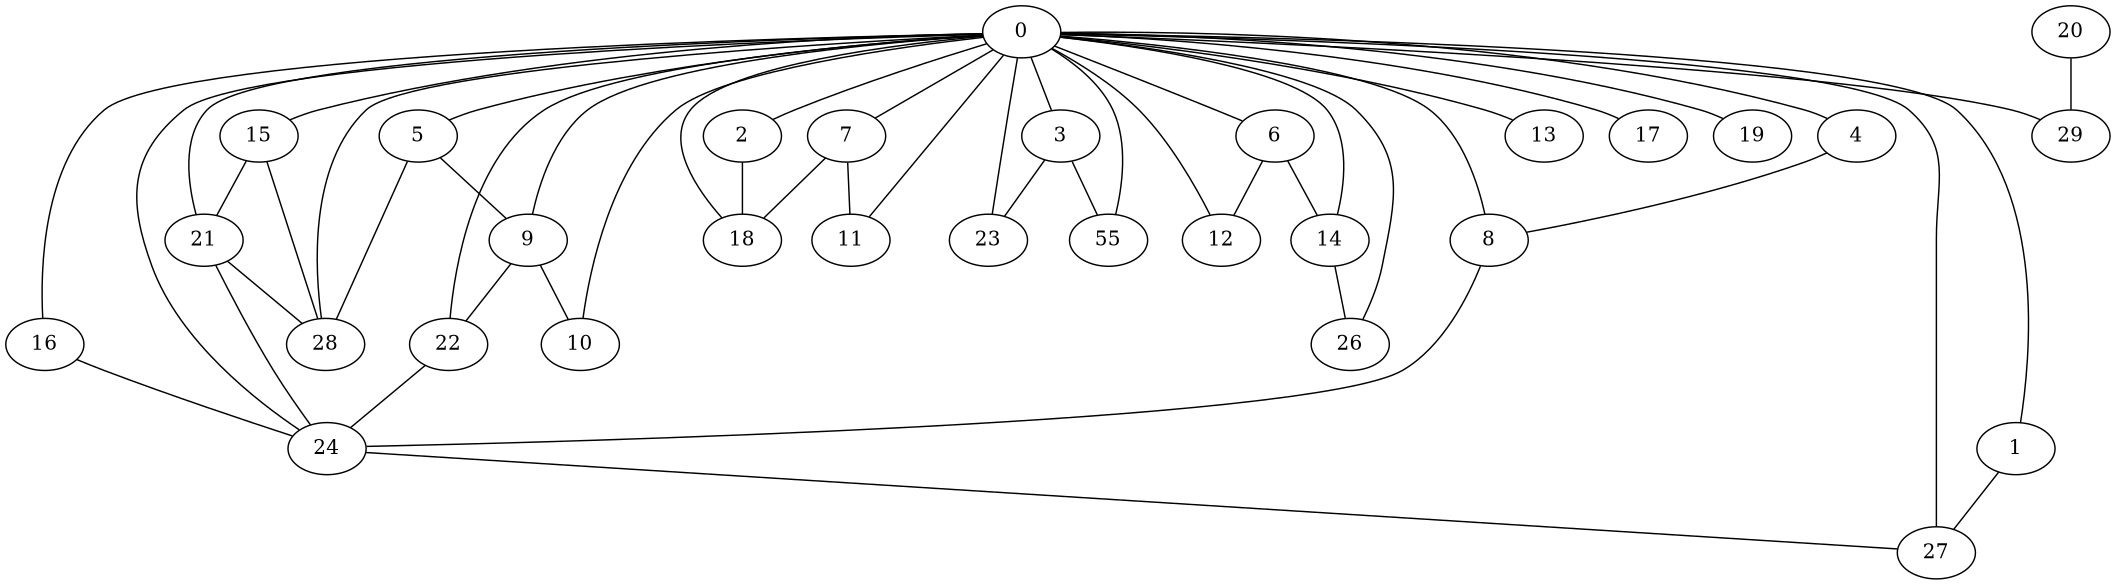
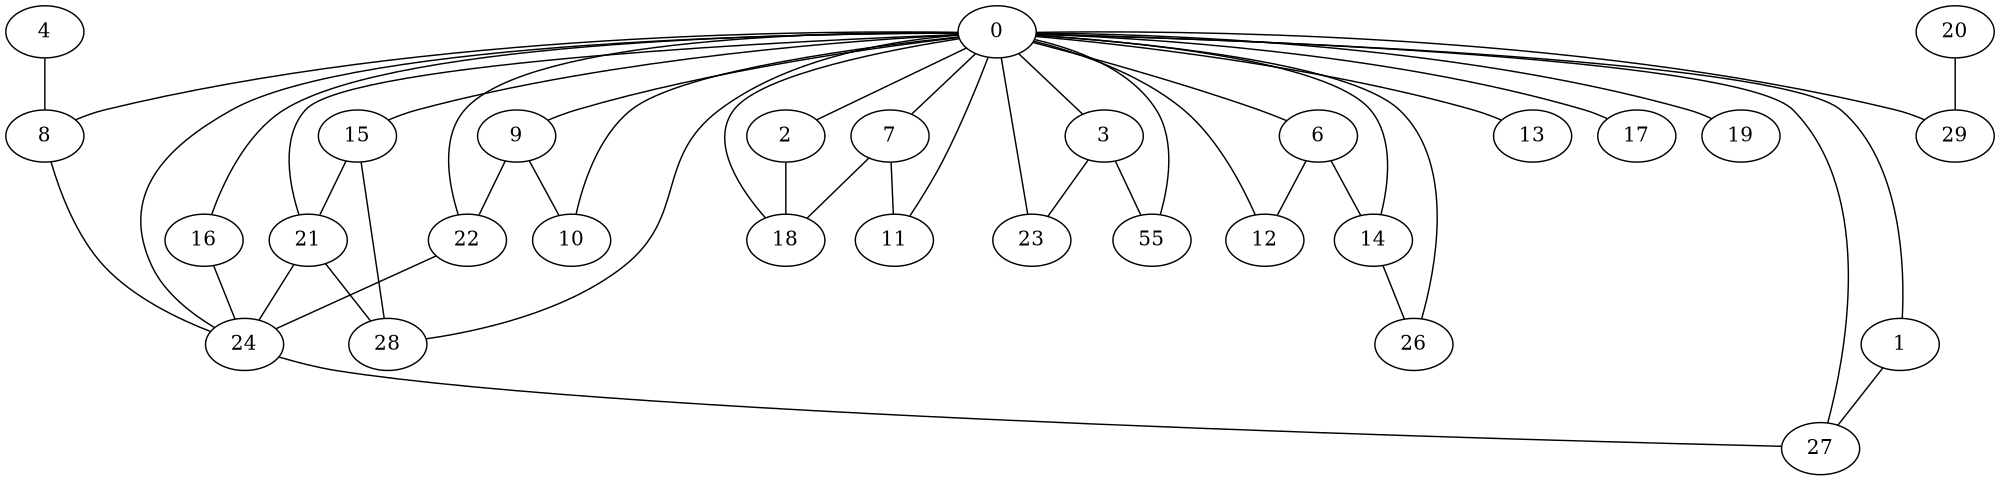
edge "0" -- "4": removed
node "5": removed
